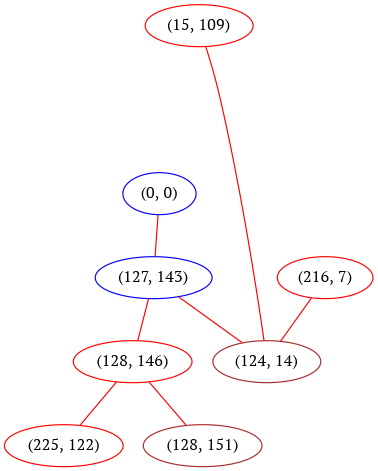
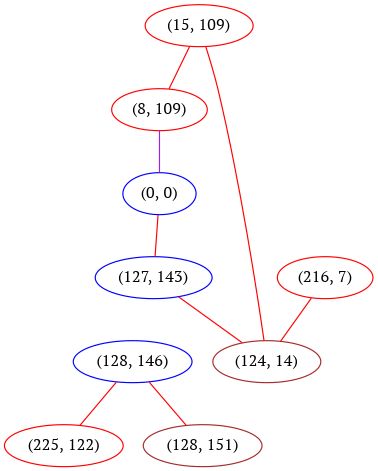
node "(8, 109)": added
edge "(127, 143)" -- "(128, 146)": removed
node "(128, 146)": color red -> blue
